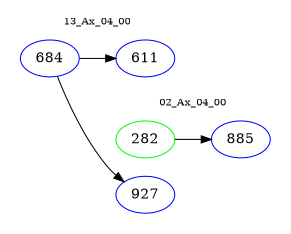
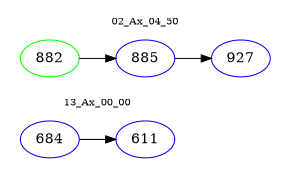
cluster "13_Ax_04_00": label "13_Ax_04_00" -> "13_Ax_00_00"
cluster "02_Ax_04_00": label "02_Ax_04_00" -> "02_Ax_04_50"
edge "684" -> "927": now "885" -> "927"
node "282": label "282" -> "882"
